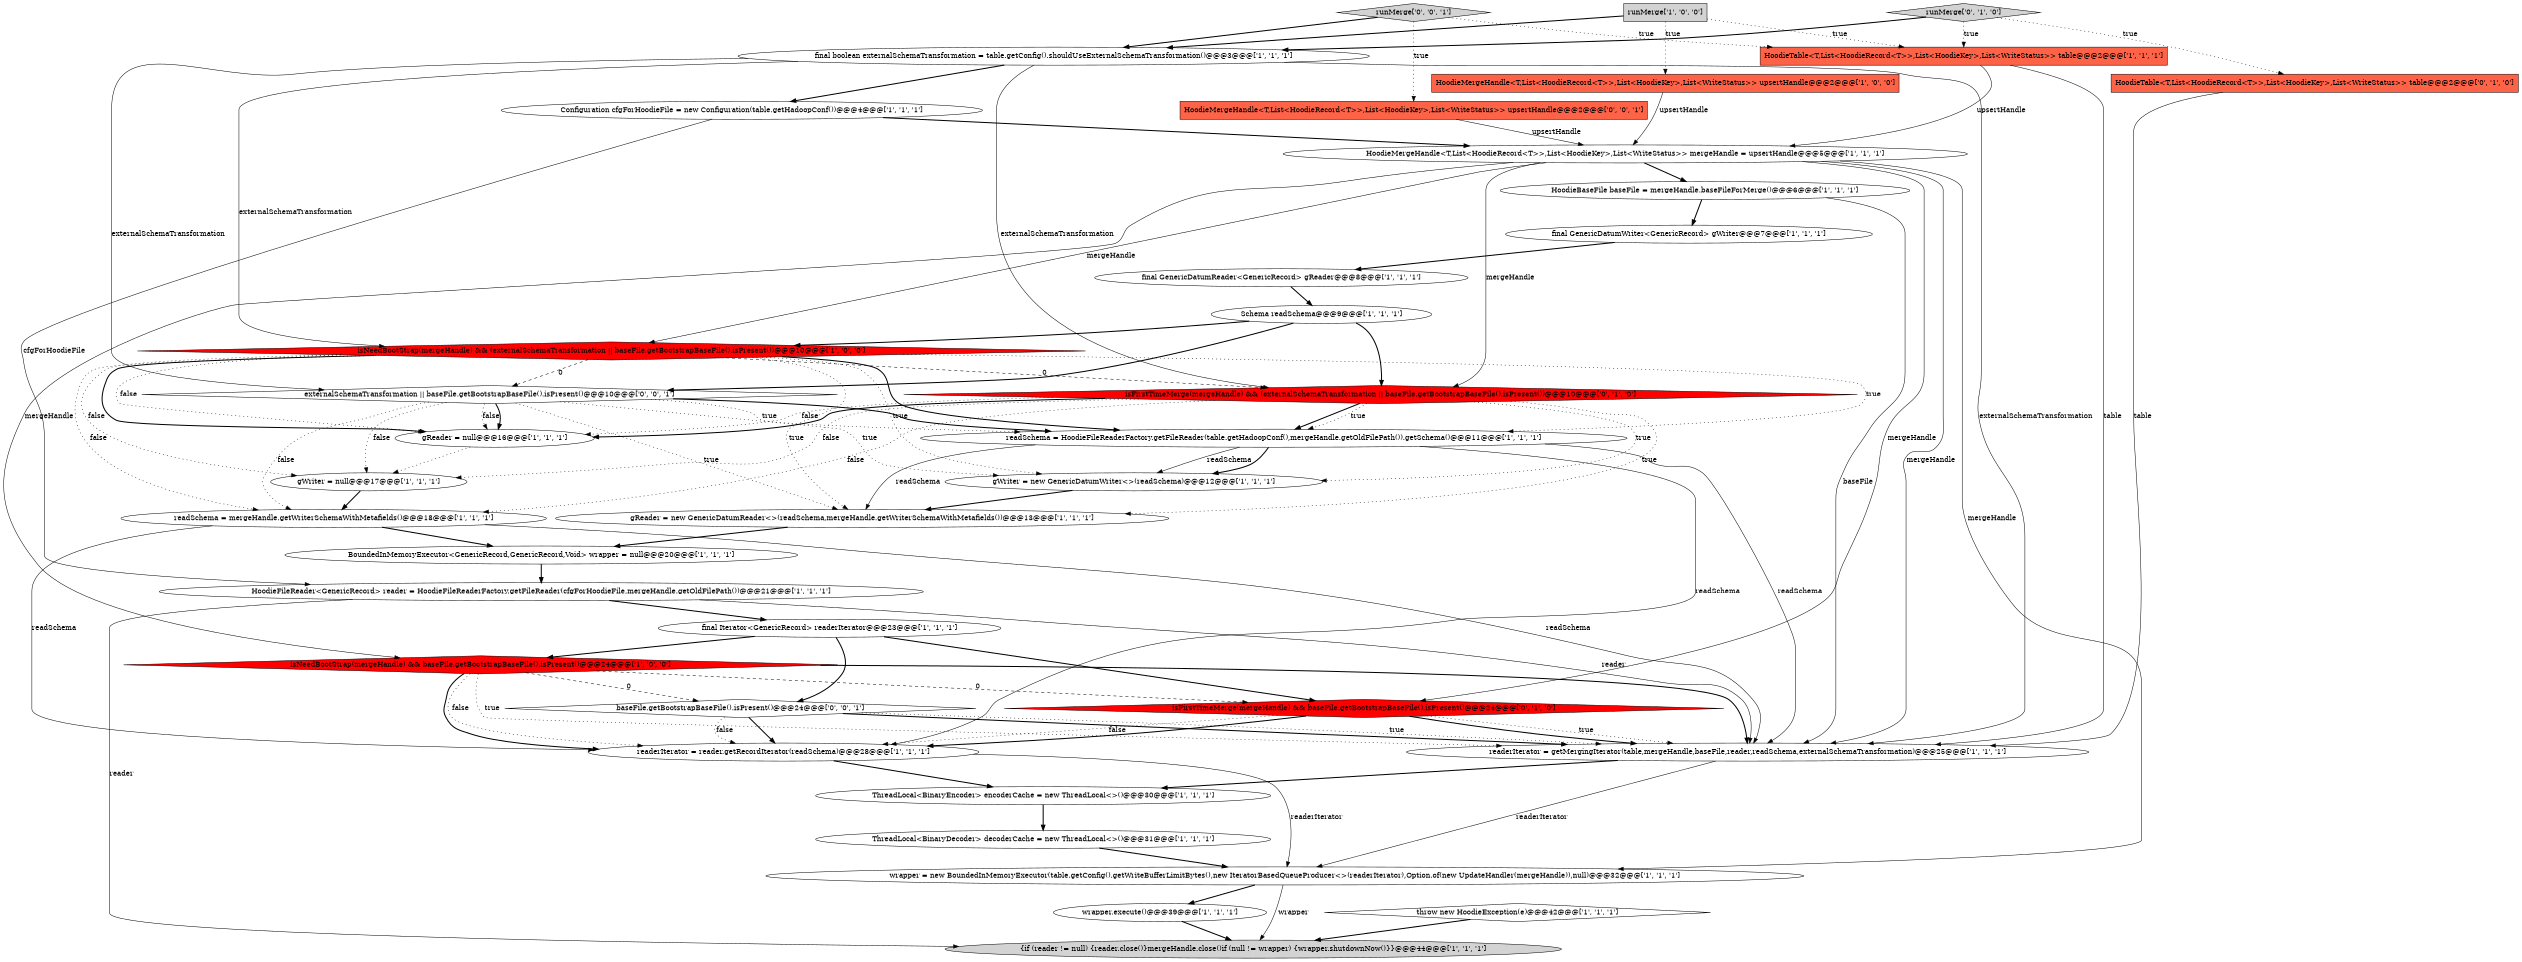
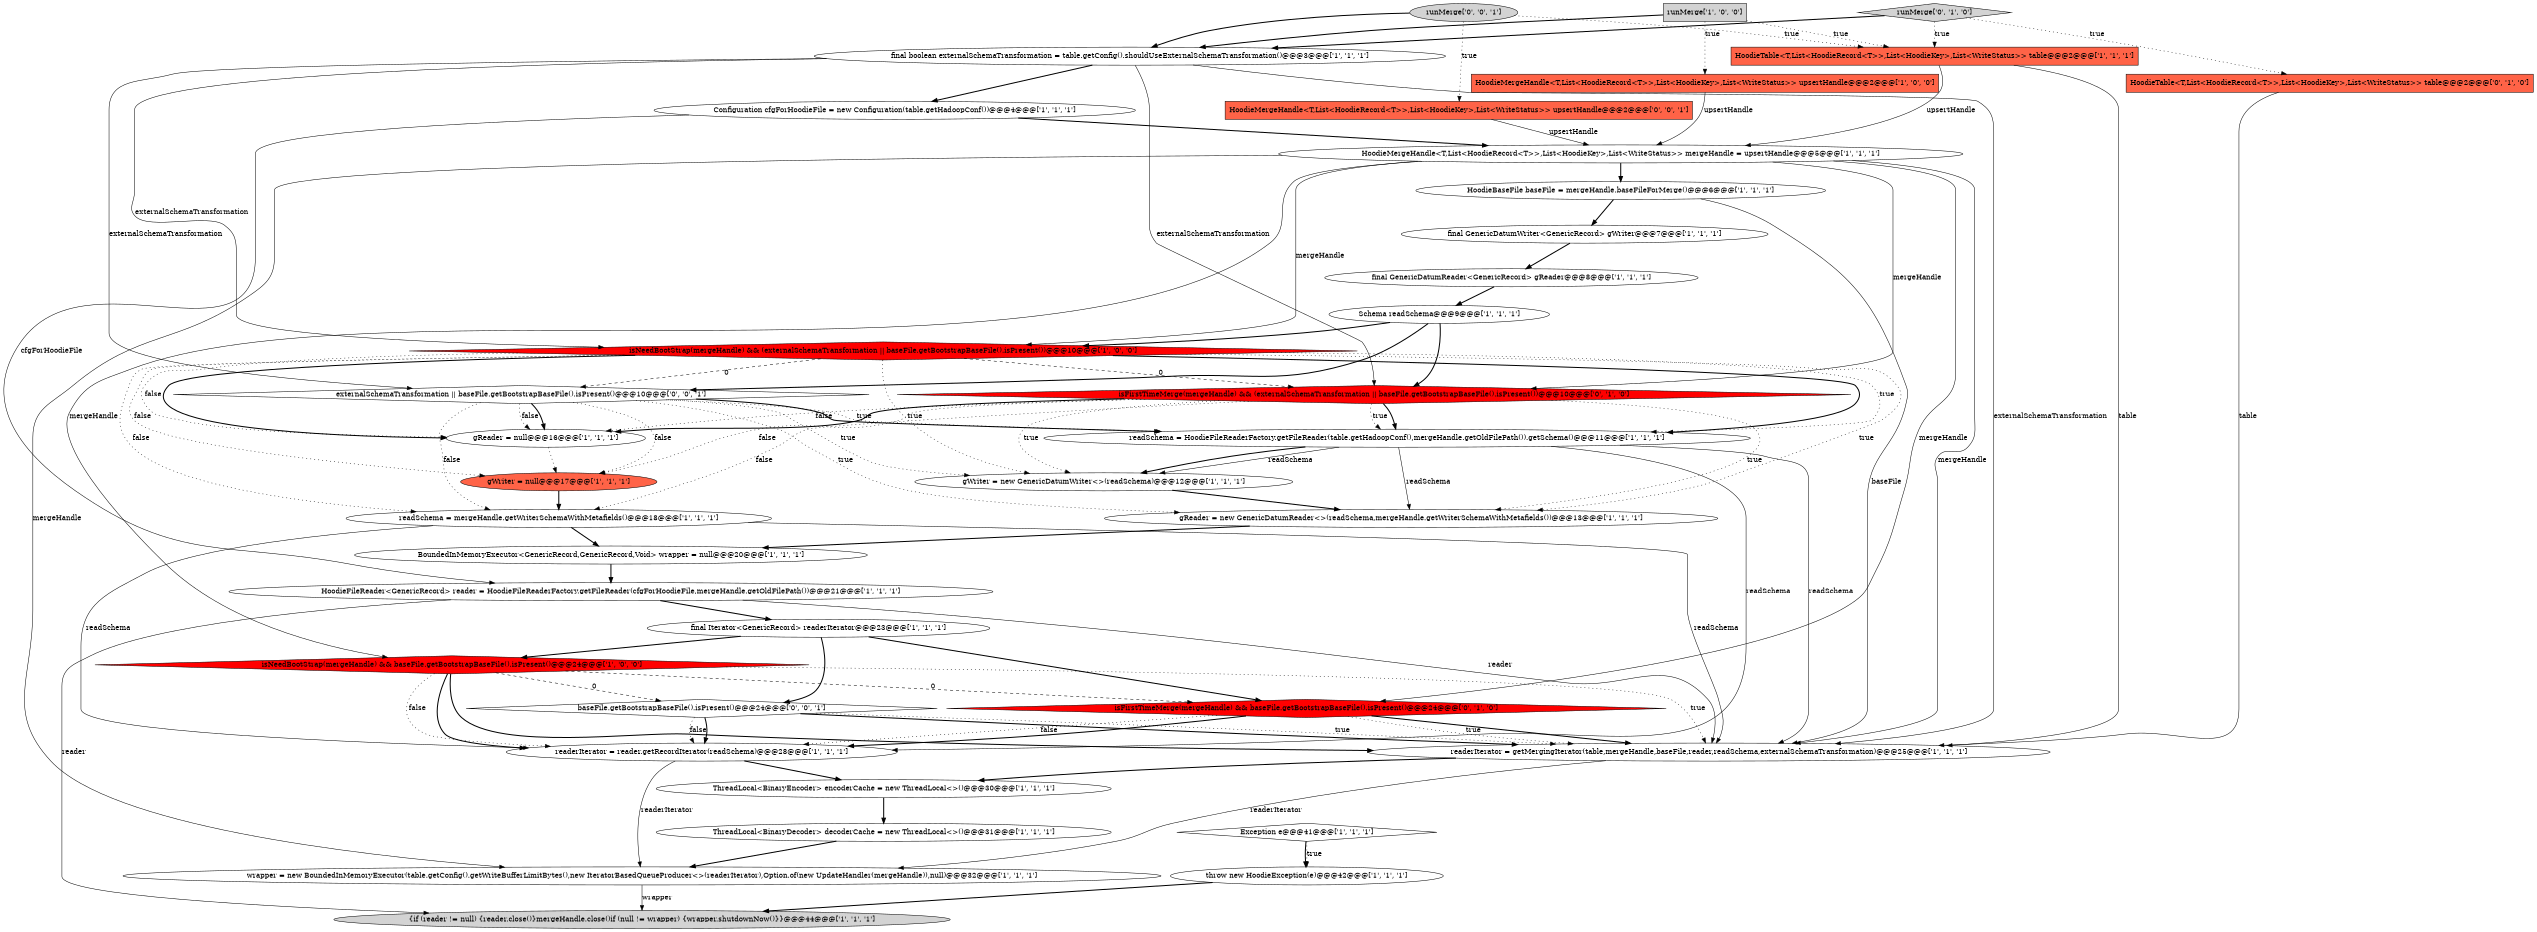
node "runMerge['0', '0', '1']": shape diamond -> ellipse
node "gWriter = null@@@17@@@['1', '1', '1']": fillcolor white -> tomato
node "Exception e@@@41@@@['1', '1', '1']": added
node "wrapper.execute()@@@39@@@['1', '1', '1']": removed
node "throw new HoodieException(e)@@@42@@@['1', '1', '1']": shape diamond -> ellipse
